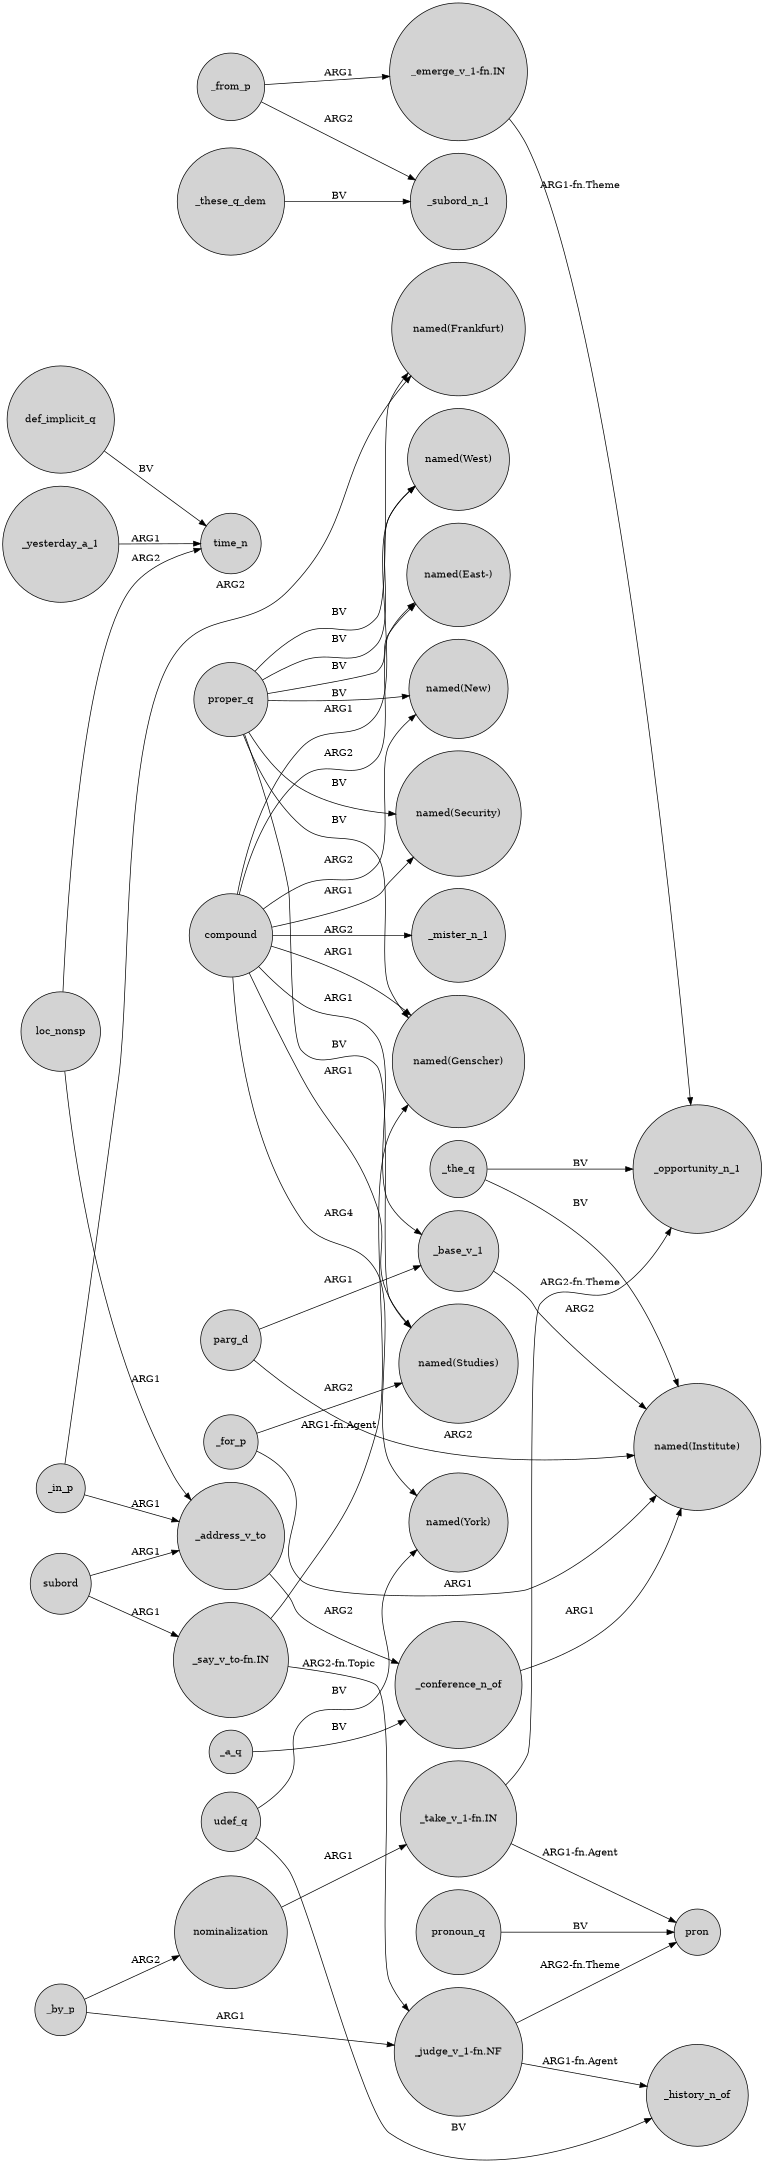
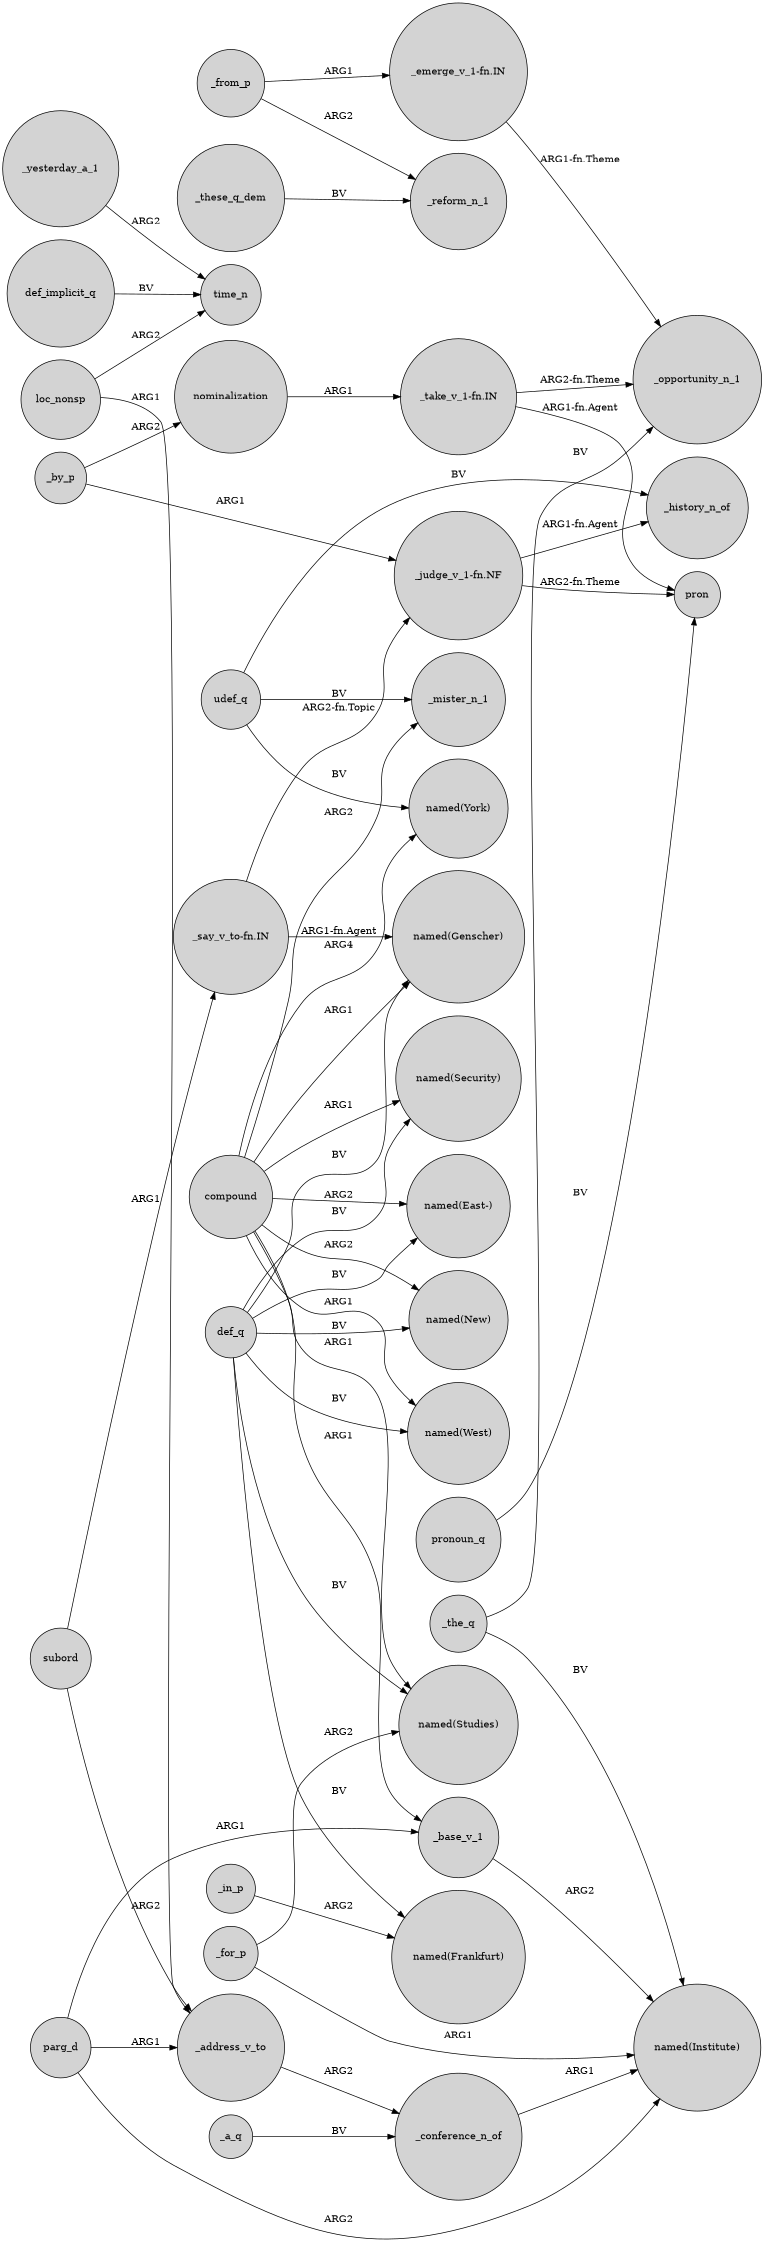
node "_subord_n_1": label "_subord_n_1" -> "_reform_n_1"
edge "_yesterday_a_1" -> "time_n": label "ARG1" -> "ARG2"
node "proper_q": label "proper_q" -> "def_q"
edge "udef_q" -> "_mister_n_1": added, label "BV"
edge "_in_p" -> "_address_v_to": now "parg_d" -> "_address_v_to"
edge "subord" -> "_address_v_to": label "ARG1" -> "ARG2"
